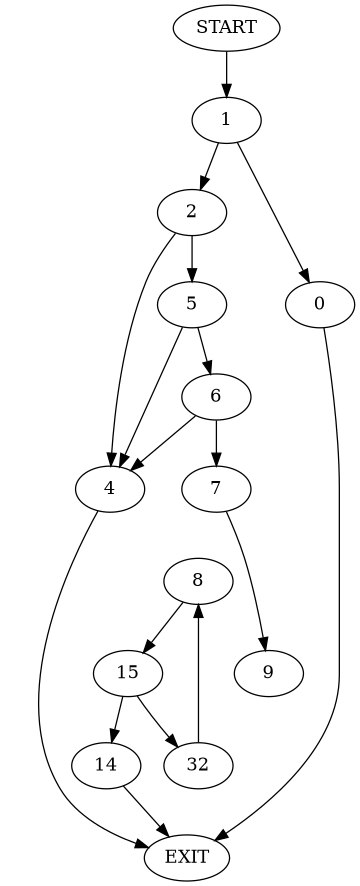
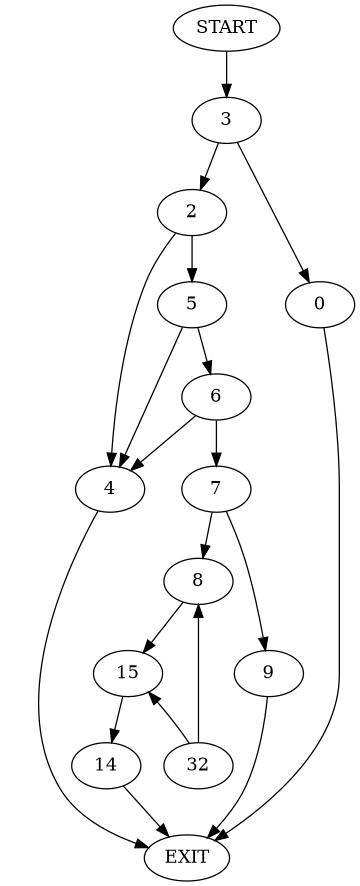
node "1": label "1" -> "3"
edge "7" -> "8": added
edge "15" -> "32": reversed
edge "9" -> "EXIT": added
